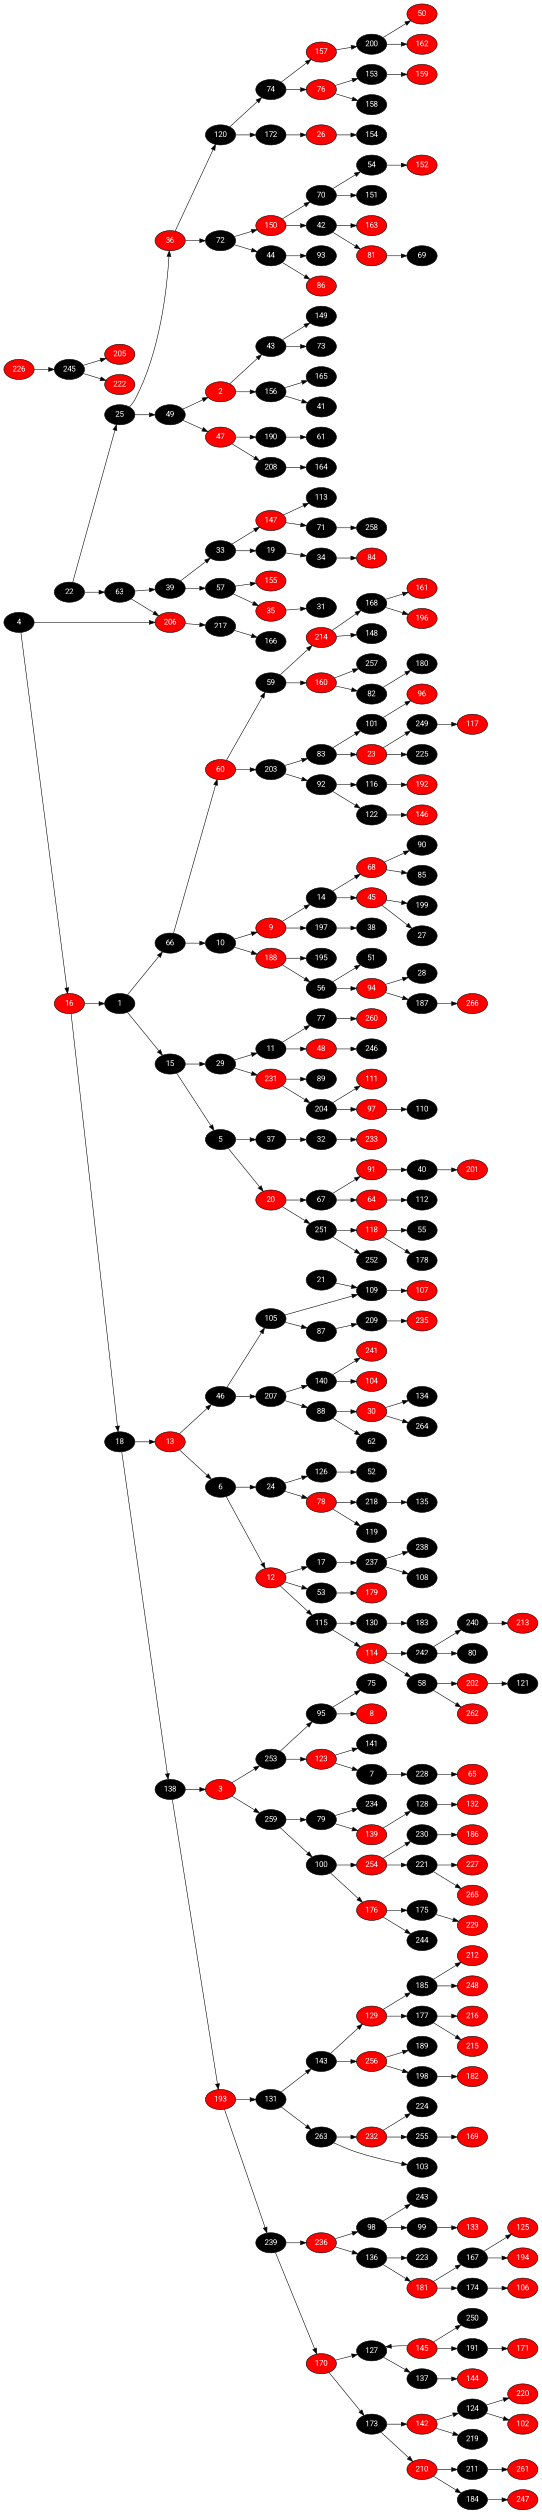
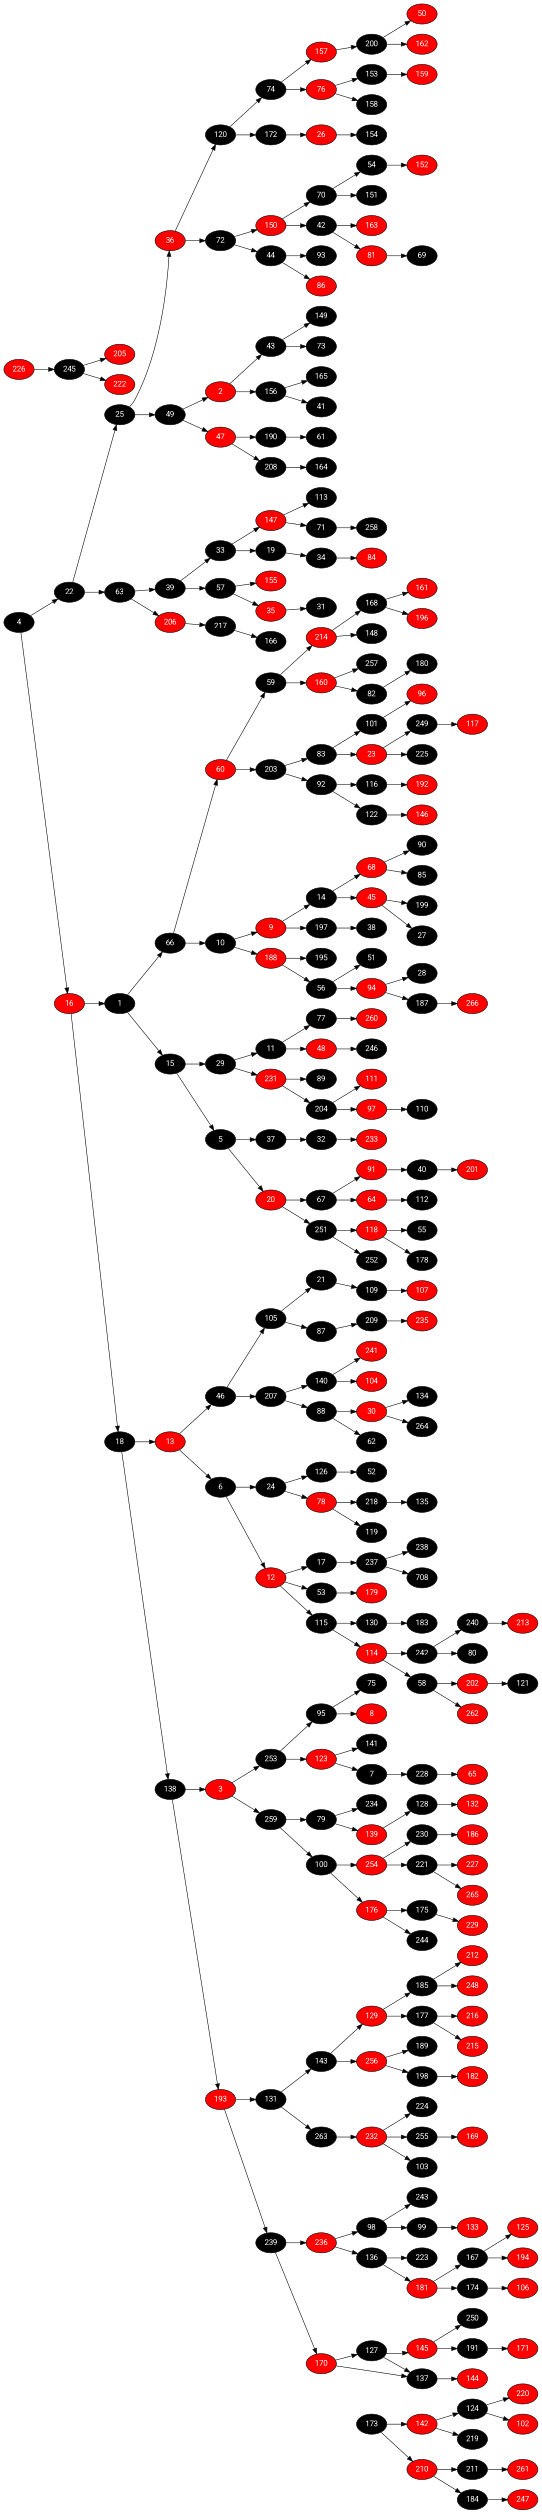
edge "4" -> "206": now "4" -> "22"
edge "105" -> "109": now "105" -> "21"
node "108": label "108" -> "708"
edge "263" -> "103": now "232" -> "103"
edge "145" -> "127": reversed
edge "170" -> "173": now "170" -> "137"
